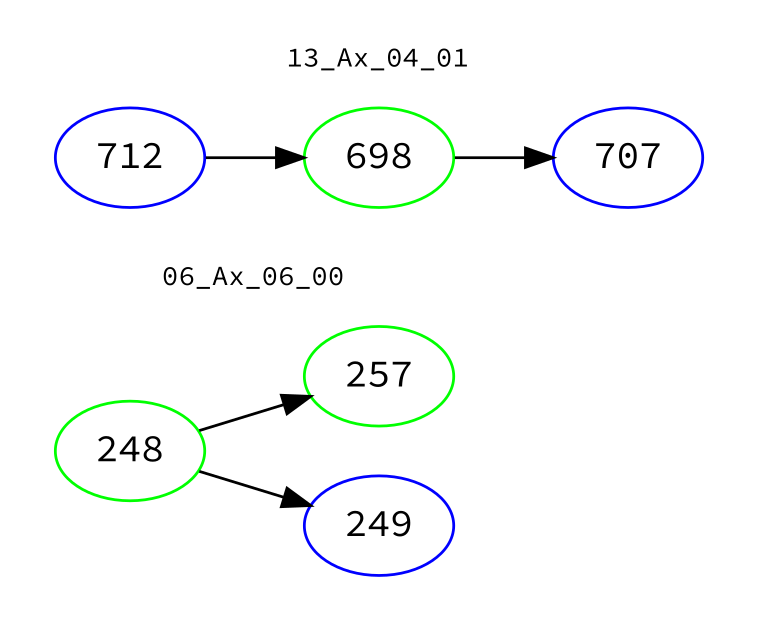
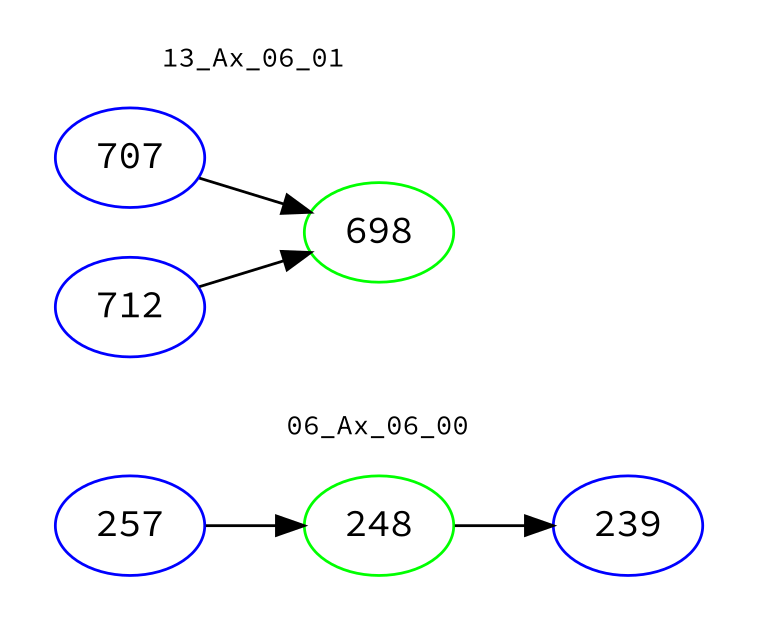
cluster "13_Ax_04_01": label "13_Ax_04_01" -> "13_Ax_06_01"
edge "698" -> "707": reversed
node "257": color green -> blue
edge "248" -> "257": reversed
node "249": label "249" -> "239"
